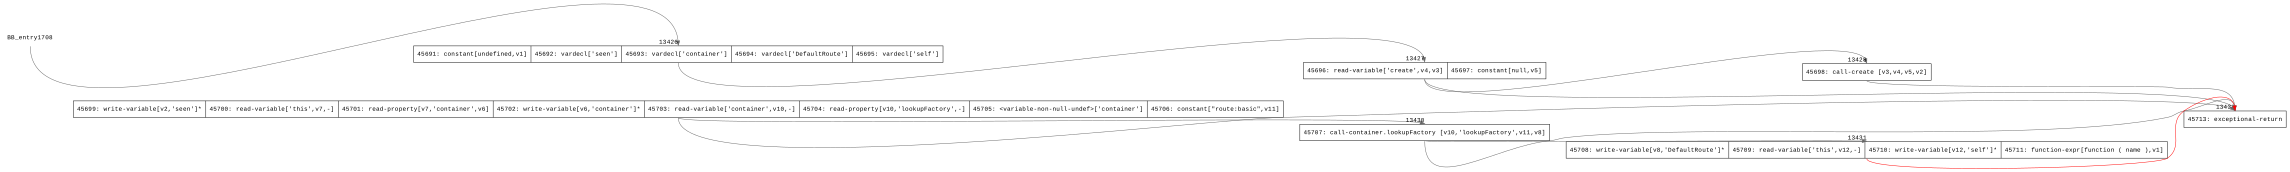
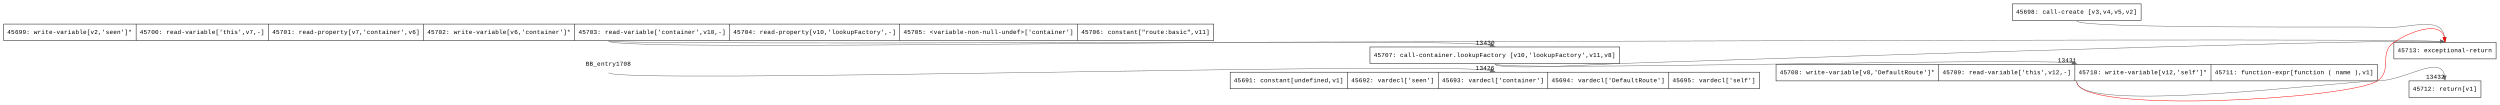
node "45696: read-variable['create',v4,v3]": removed
node "45712: return[v1]": added
